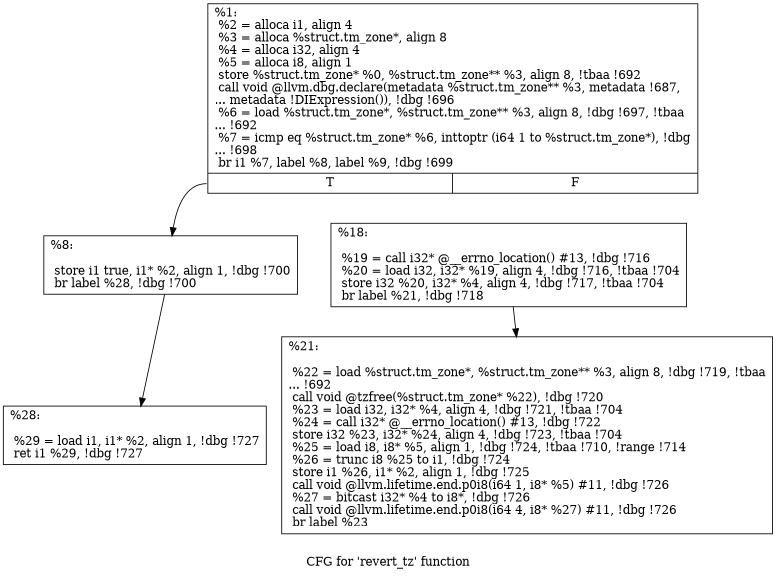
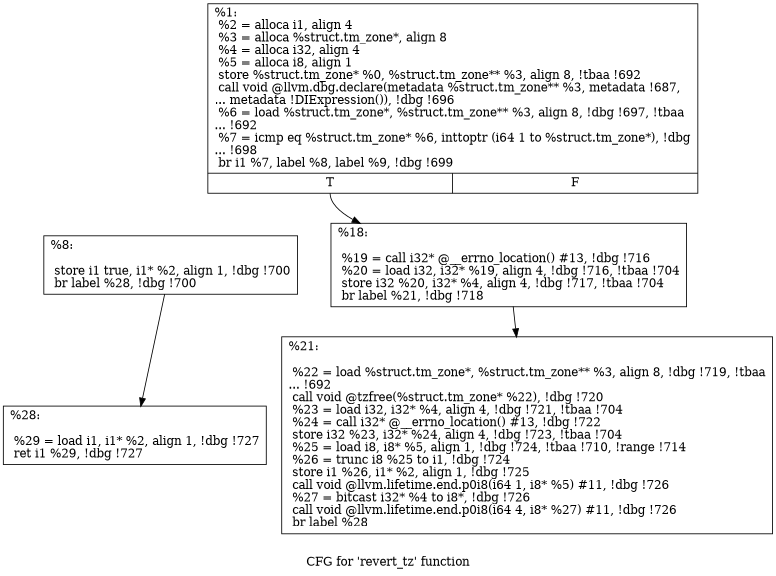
edge "%1:" -> "%8:": now "%1:" -> "%18:"
node "%21:": text "br label %23" -> "br label %28"
